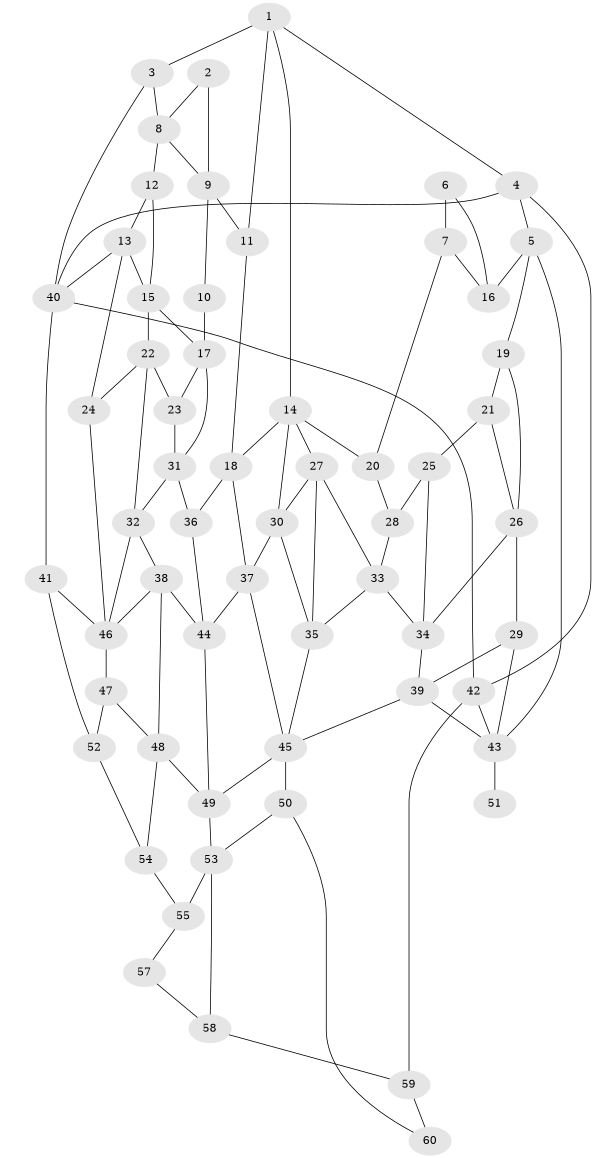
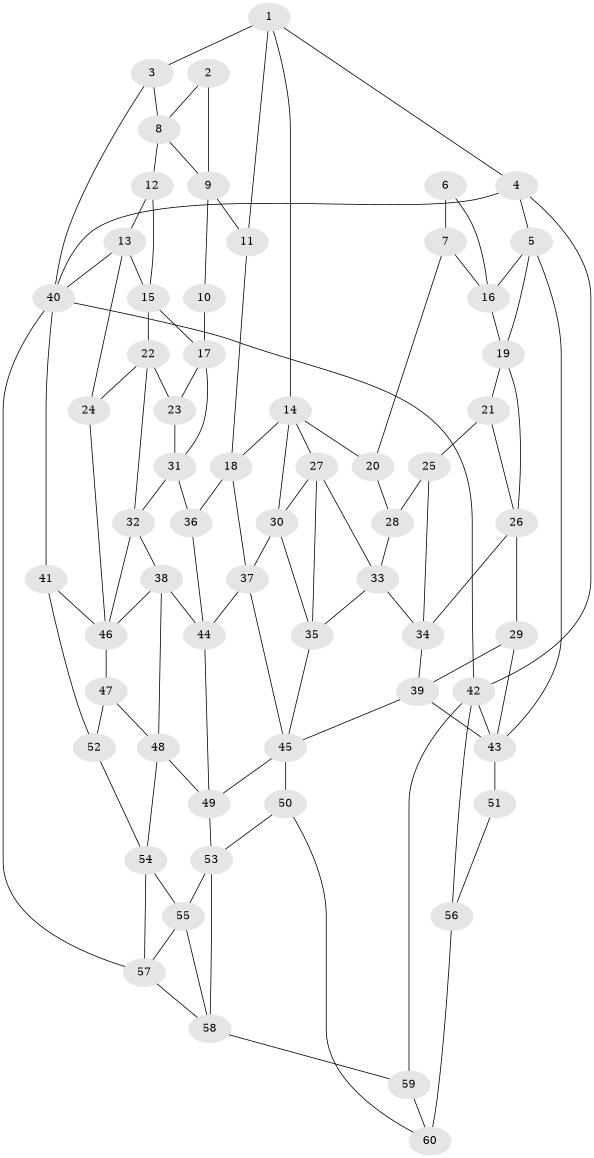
edge "16" -- "19": added
edge "40" -- "57": added
edge "54" -- "57": added
node "56": added
edge "55" -- "58": added
